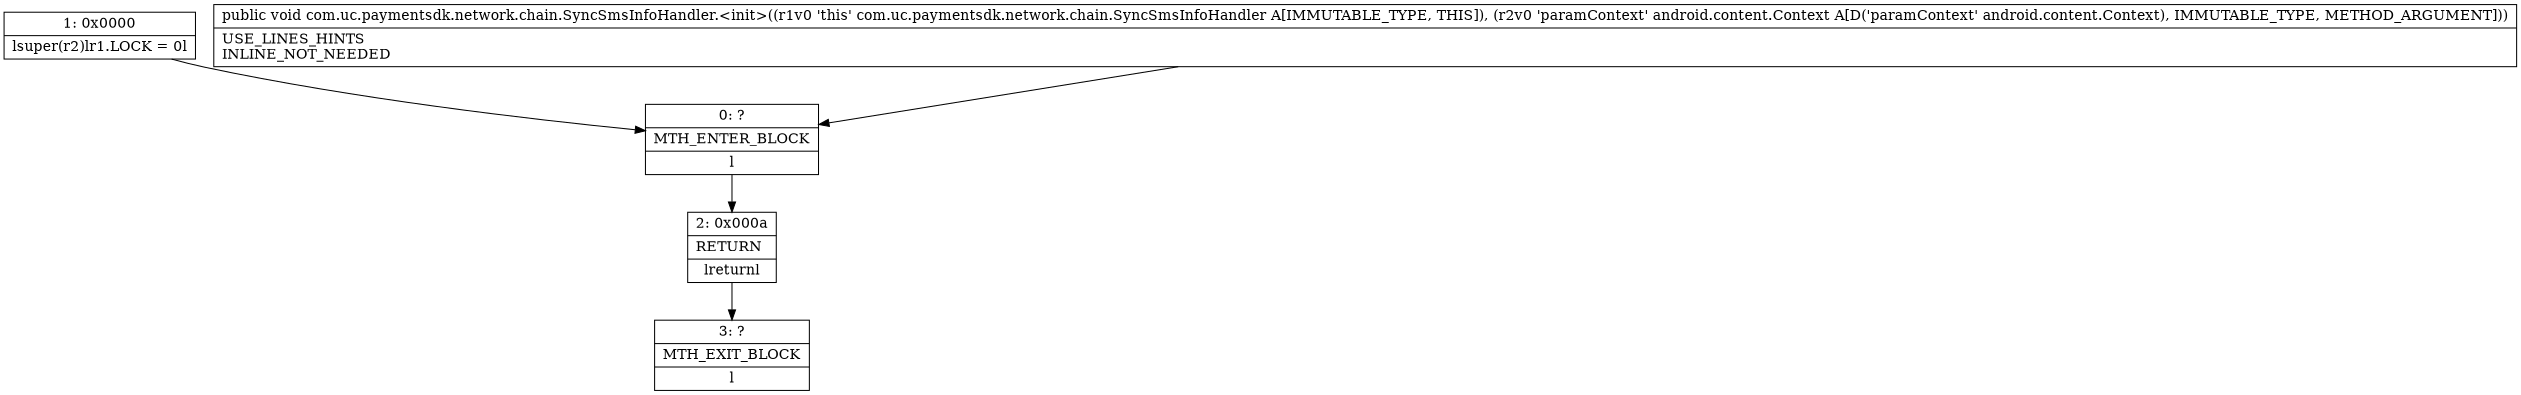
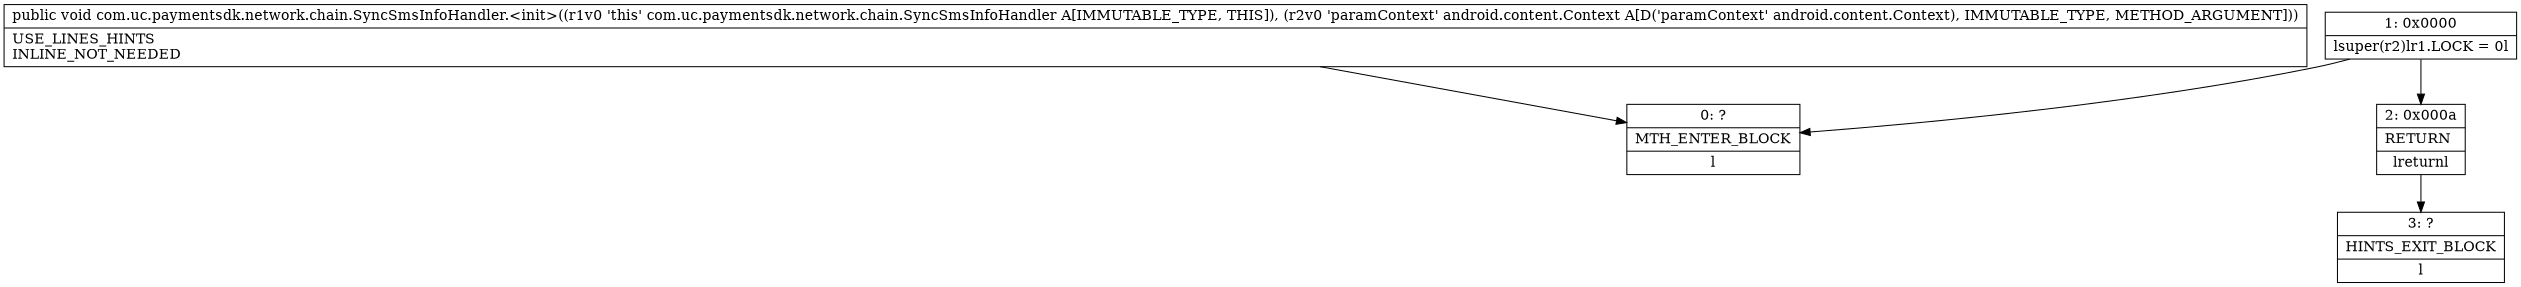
edge "0: ?" -> "2: 0x000a": now "1: 0x0000" -> "2: 0x000a"
node "3: ?": text "MTH_EXIT_BLOCK" -> "HINTS_EXIT_BLOCK"
